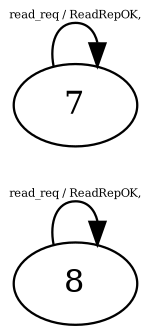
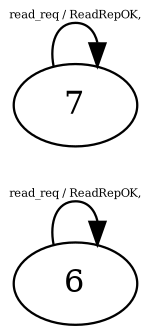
node "8": label "8" -> "6"
